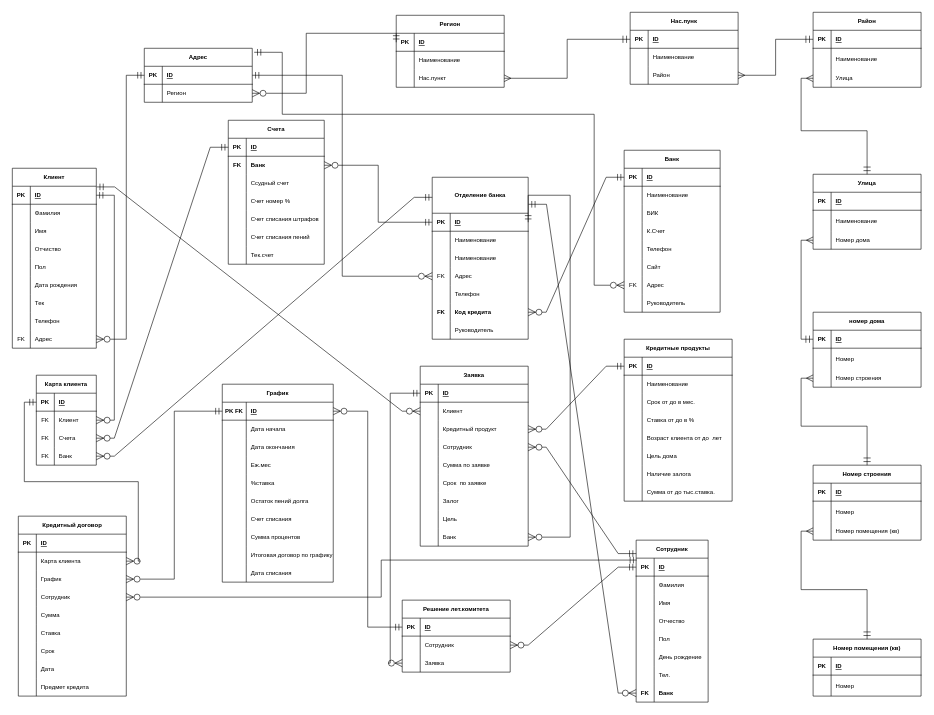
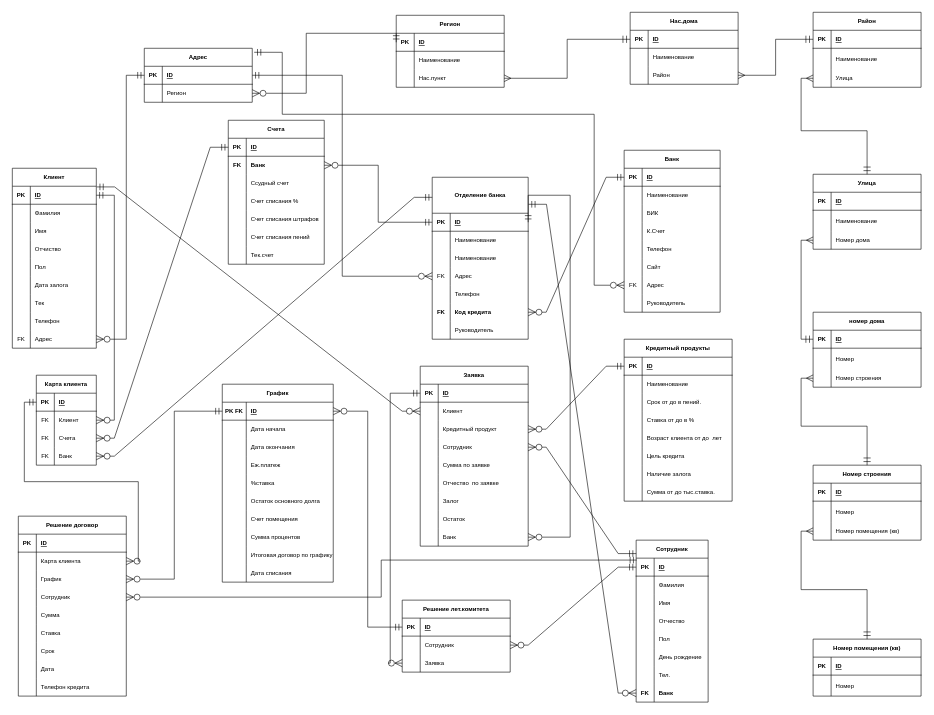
node "Нас.пунк": label "Нас.пунк" -> "Нас.дома"
node "Счет номер %": label "Счет номер %" -> "Счет списания %"
node "Дата рождения": label "Дата рождения" -> "Дата залога"
node "Кредитные продукты": label "Кредитные продукты" -> "Кредитный продукты"
node "Срок от до в мес.": label "Срок от до в мес." -> "Срок от до в пений."
node "Цель дома": label "Цель дома" -> "Цель кредита"
node "Еж.мес": label "Еж.мес" -> "Еж.платеж"
node "Срок по заявке": label "Срок по заявке" -> "Отчество по заявке"
node "Остаток пений долга": label "Остаток пений долга" -> "Остаток основного долга"
node "Счет списания": label "Счет списания" -> "Счет помещения"
node "Цель": label "Цель" -> "Остаток"
node "Кредитный договор": label "Кредитный договор" -> "Решение договор"
node "Предмет кредита": label "Предмет кредита" -> "Телефон кредита"
